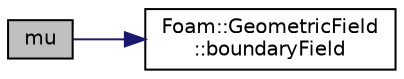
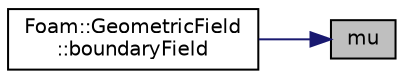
edge "mu" -> "Foam::GeometricField ::boundaryField": reversed
